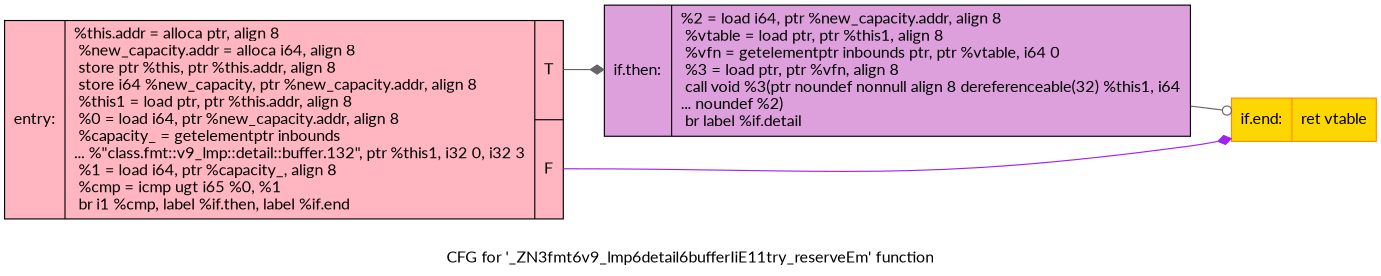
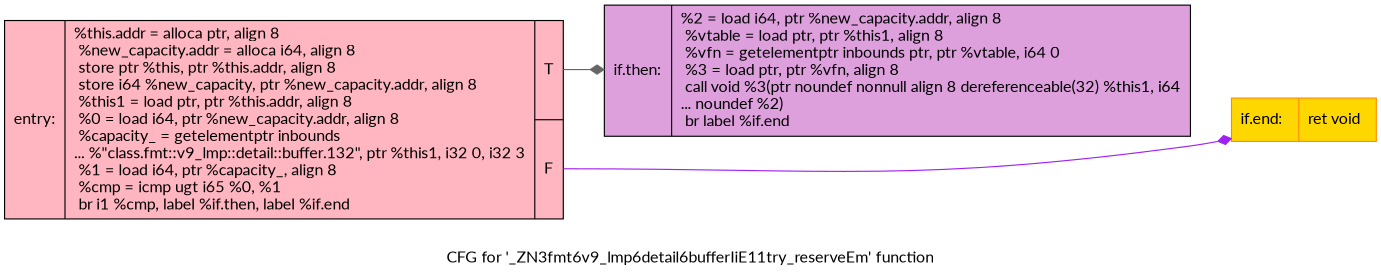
edge "if.then:" -> "if.end:": removed
node "if.end:": text "ret vtable" -> "ret void"
node "if.then:": text "br label %if.detail" -> "br label %if.end"
